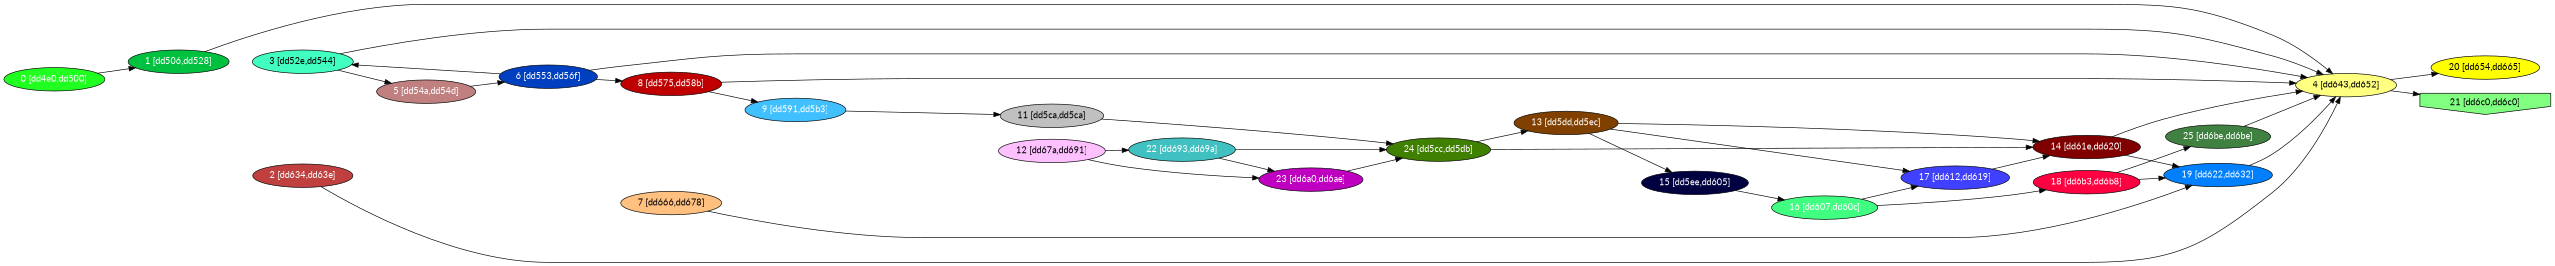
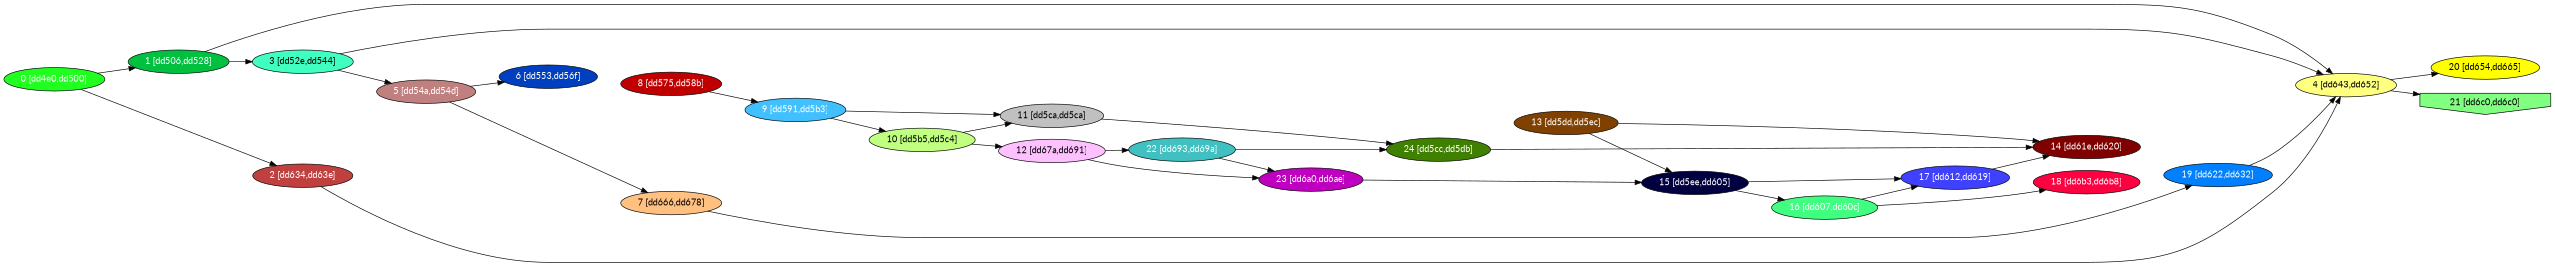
edge "6 [dd553,dd56f]" -> "4 [dd643,dd652]": removed
edge "6 [dd553,dd56f]" -> "3 [dd52e,dd544]": now "1 [dd506,dd528]" -> "3 [dd52e,dd544]"
edge "8 [dd575,dd58b]" -> "4 [dd643,dd652]": removed
edge "6 [dd553,dd56f]" -> "8 [dd575,dd58b]": removed
edge "14 [dd61e,dd620]" -> "4 [dd643,dd652]": removed
edge "0 [dd4e0,dd500]" -> "2 [dd634,dd63e]": added
edge "24 [dd5cc,dd5db]" -> "13 [dd5dd,dd5ec]": removed
node "25 [dd6be,dd6be]": removed
node "10 [dd5b5,dd5c4]": added
edge "5 [dd54a,dd54d]" -> "7 [dd666,dd678]": added
edge "13 [dd5dd,dd5ec]" -> "17 [dd612,dd619]": now "15 [dd5ee,dd605]" -> "17 [dd612,dd619]"
edge "14 [dd61e,dd620]" -> "19 [dd622,dd632]": removed
edge "23 [dd6a0,dd6ae]" -> "24 [dd5cc,dd5db]": now "23 [dd6a0,dd6ae]" -> "15 [dd5ee,dd605]"
edge "18 [dd6b3,dd6b8]" -> "19 [dd622,dd632]": removed
